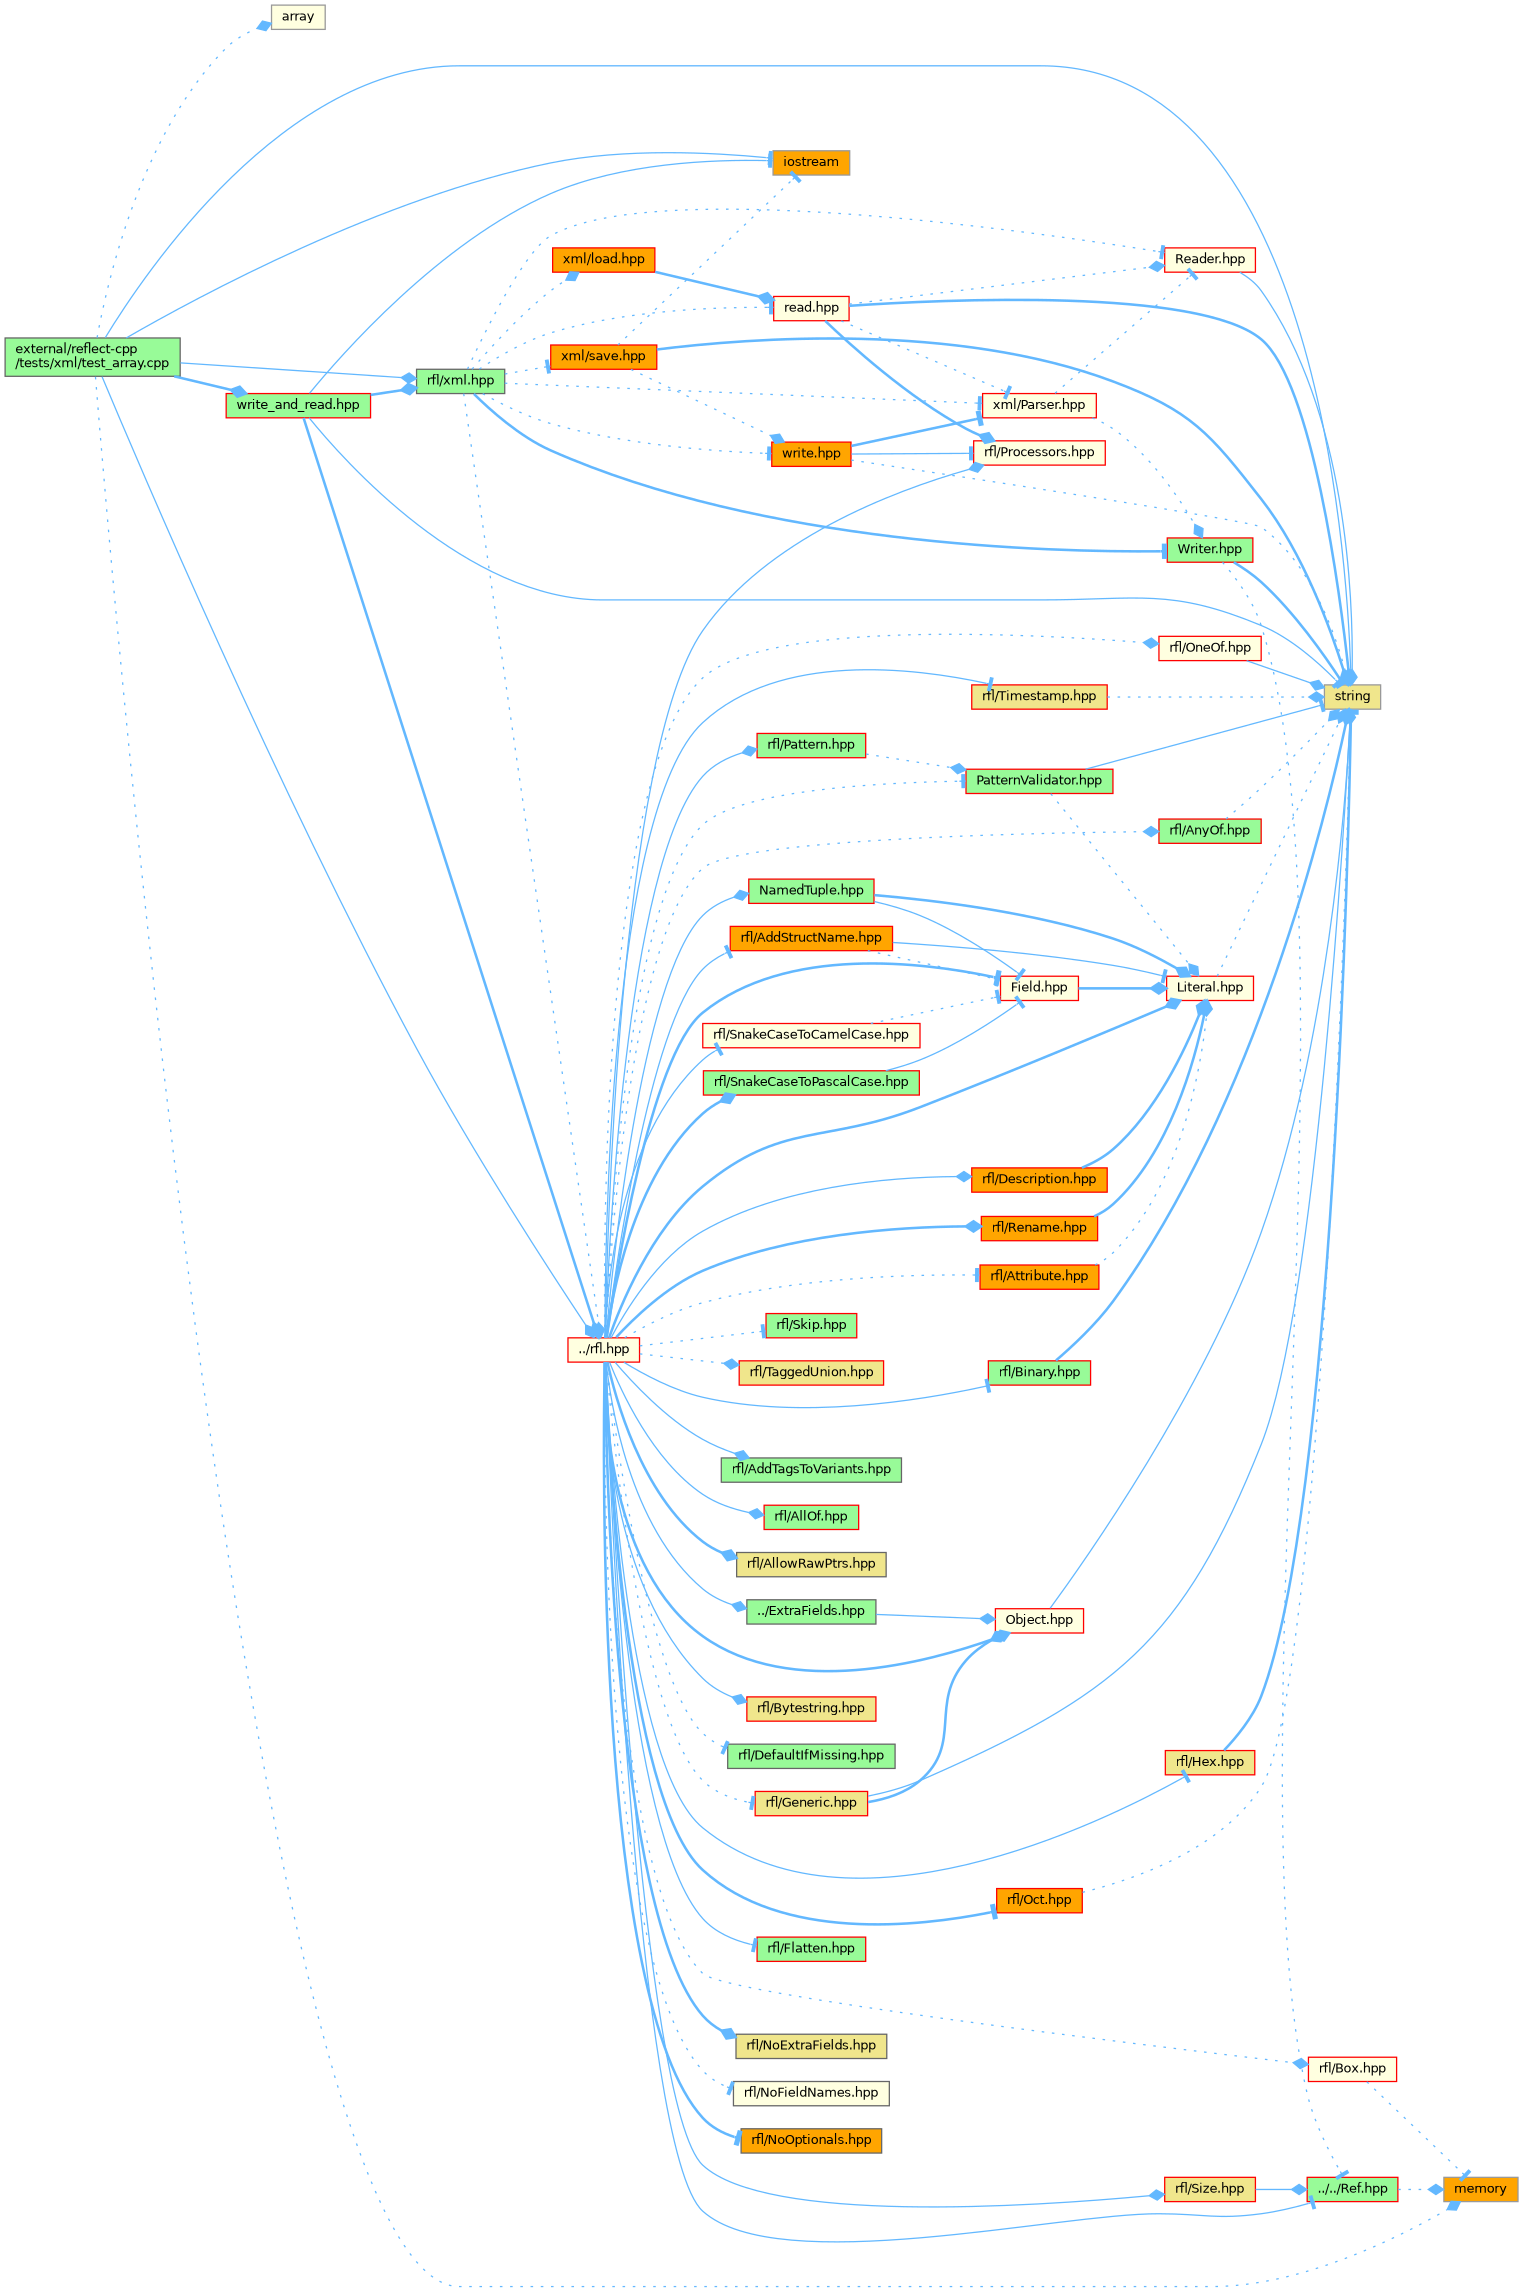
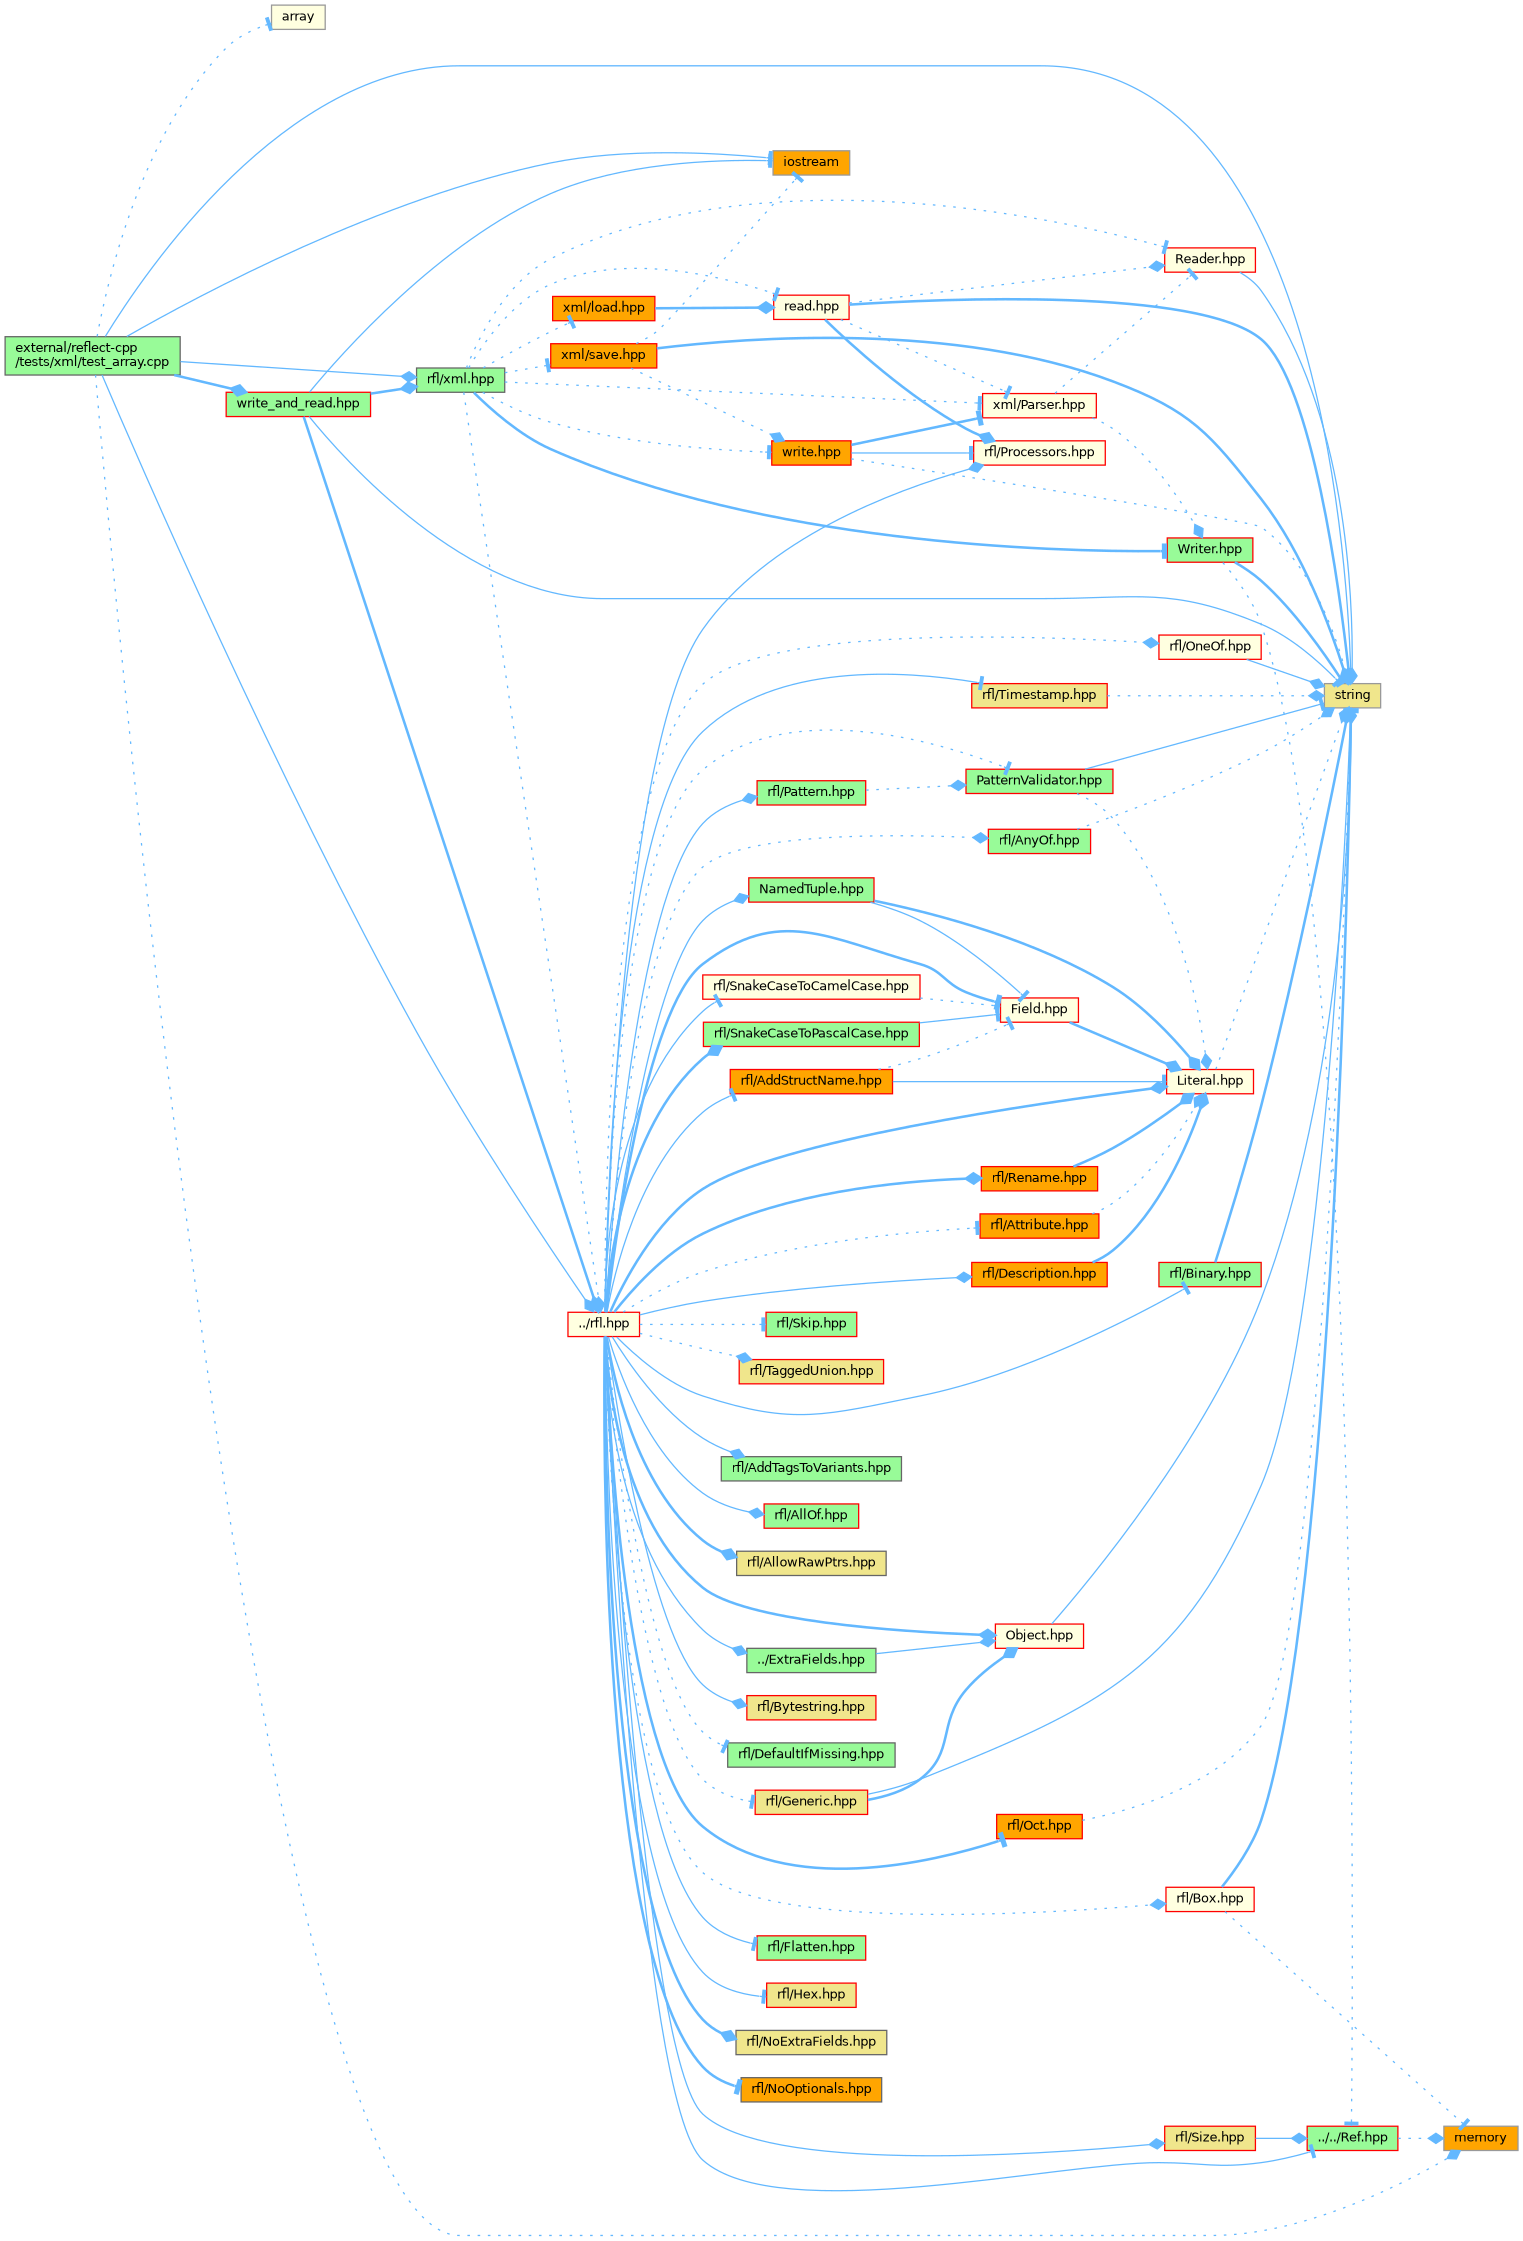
edge "external/reflect-cpp /tests/xml/test_array.cpp" -> "array": arrowhead diamond -> tee
edge "rfl/xml.hpp" -> "xml/load.hpp": arrowhead diamond -> tee
edge "rfl/Hex.hpp" -> "string": now "rfl/Box.hpp" -> "string"
node "rfl/NoFieldNames.hpp": removed
